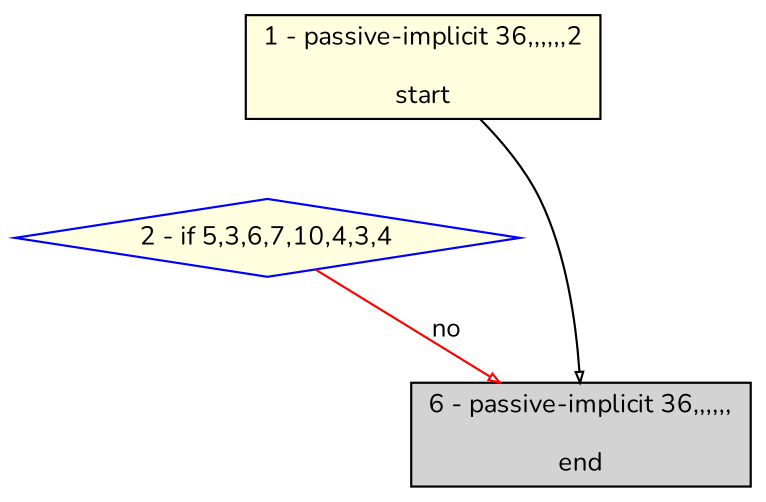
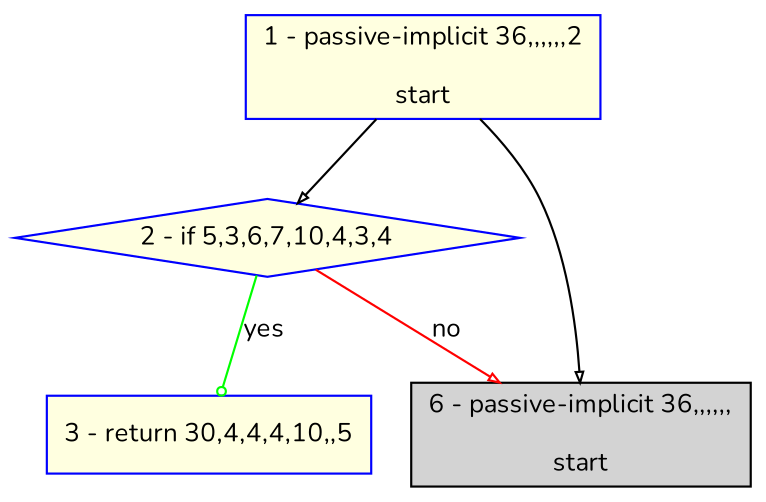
node "1 - passive-implicit 36,,,,,,2 start": color black -> blue
edge "1 - passive-implicit 36,,,,,,2 start" -> "2 - if 5,3,6,7,10,4,3,4": added
node "3 - return 30,4,4,4,10,,5": added
node "6 - passive-implicit 36,,,,,, end": label "6 - passive-implicit 36,,,,,, end" -> "6 - passive-implicit 36,,,,,, start"
